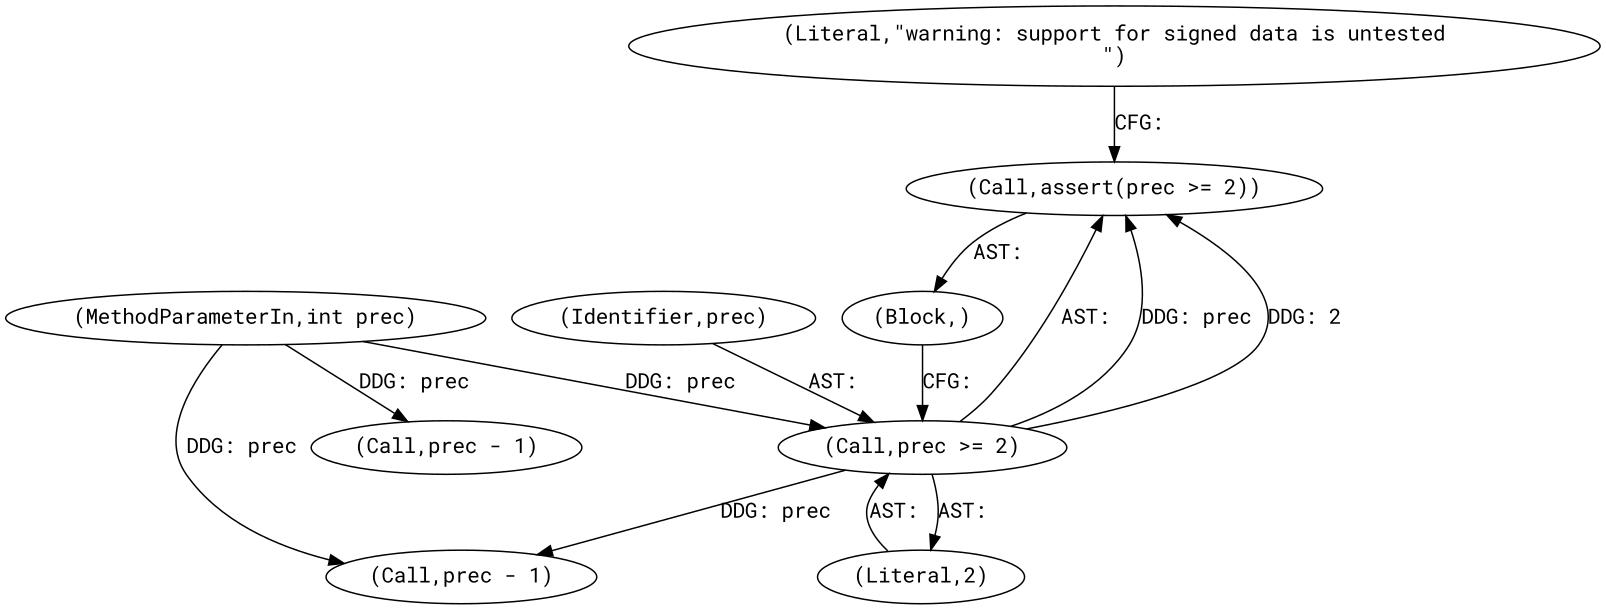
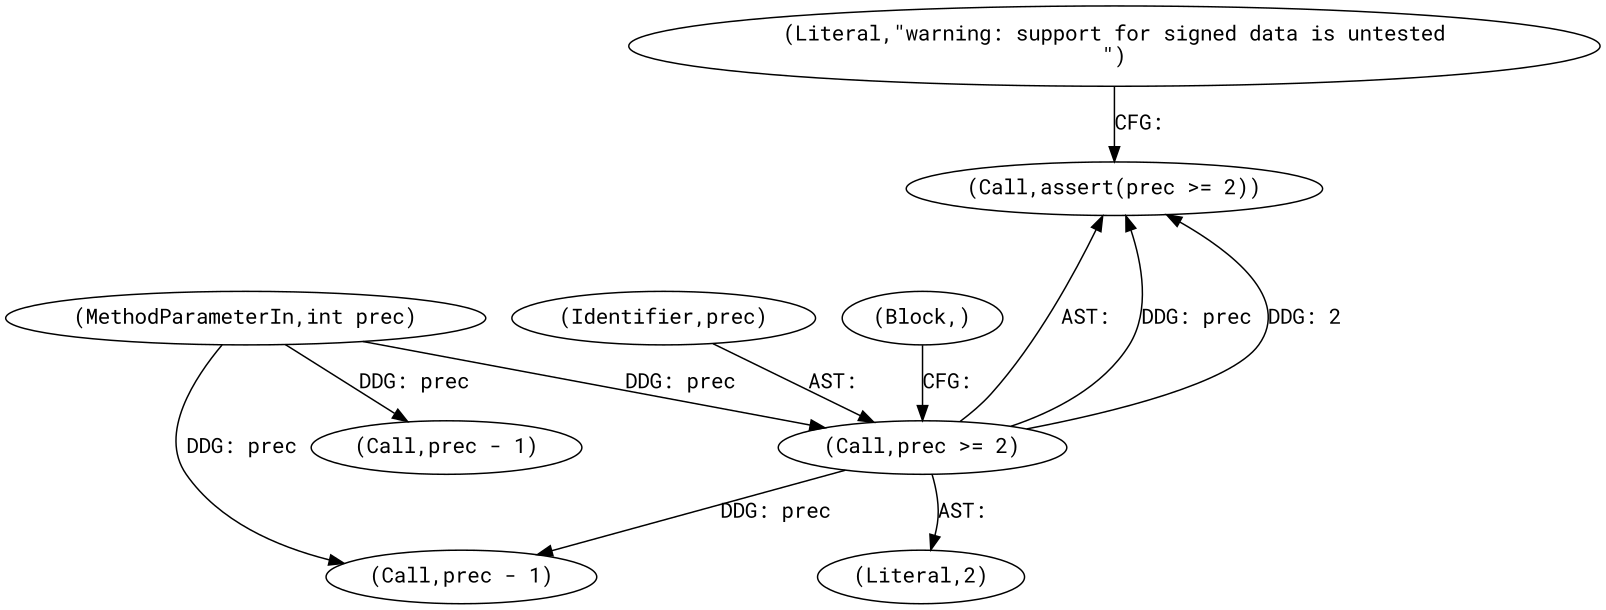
edge "(Call,assert(prec >= 2))" -> "(Block,)": removed, label "AST:"
edge "(Literal,2)" -> "(Call,prec >= 2)": removed, label "AST:"
